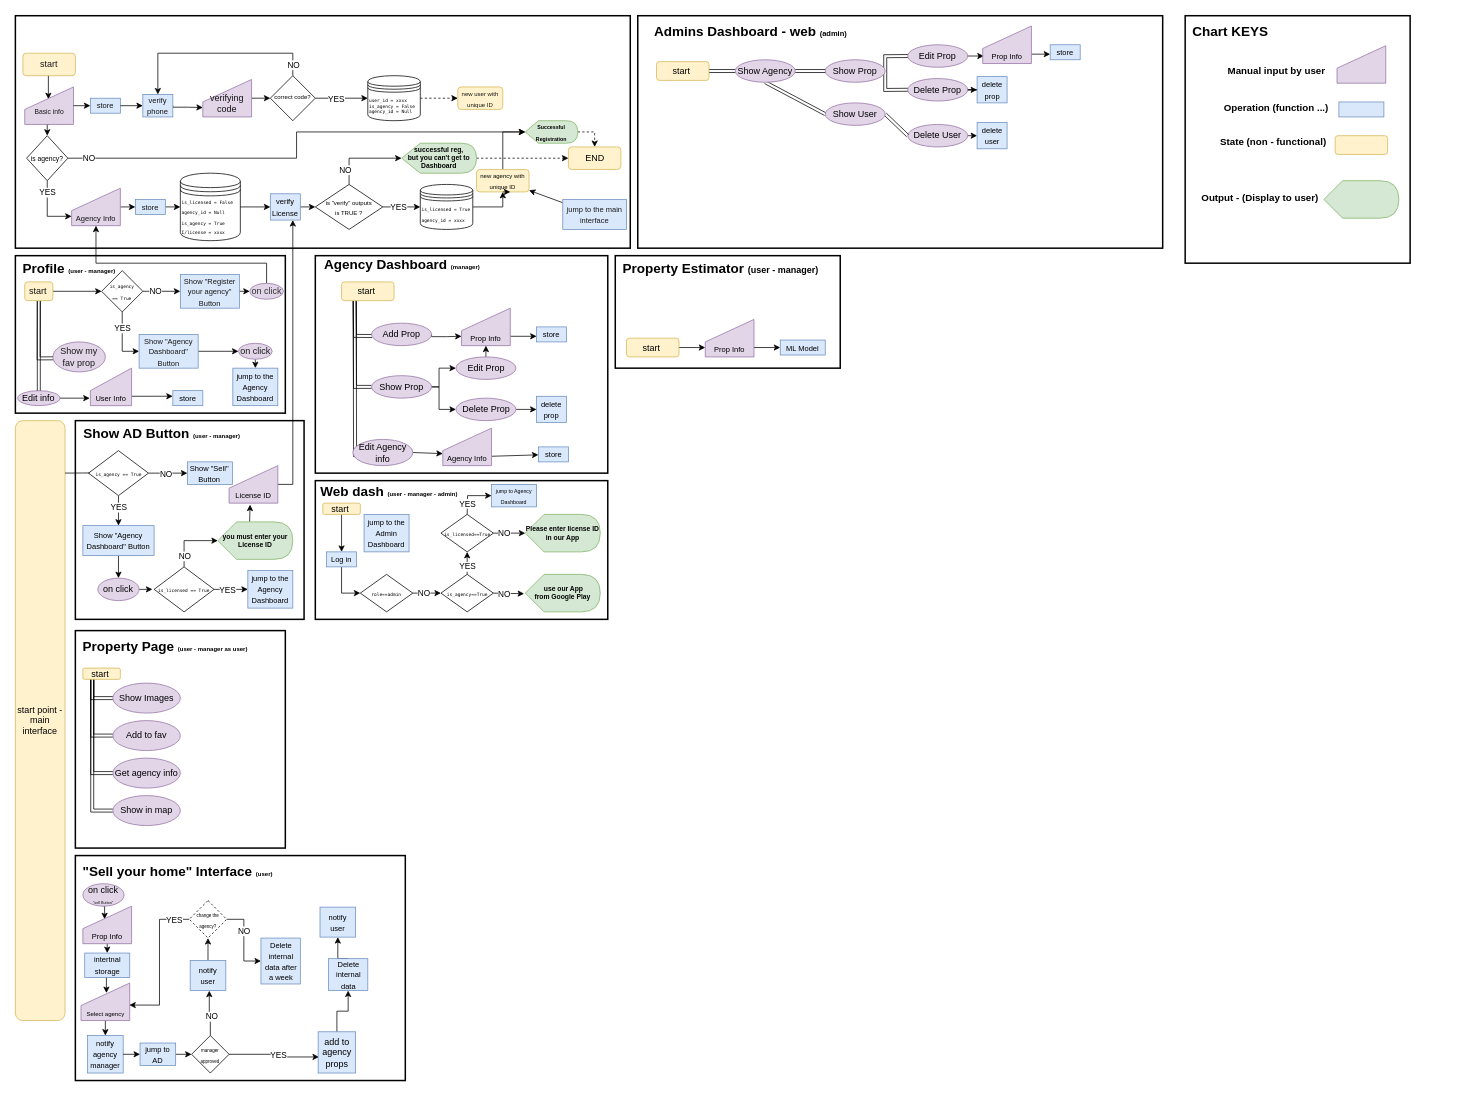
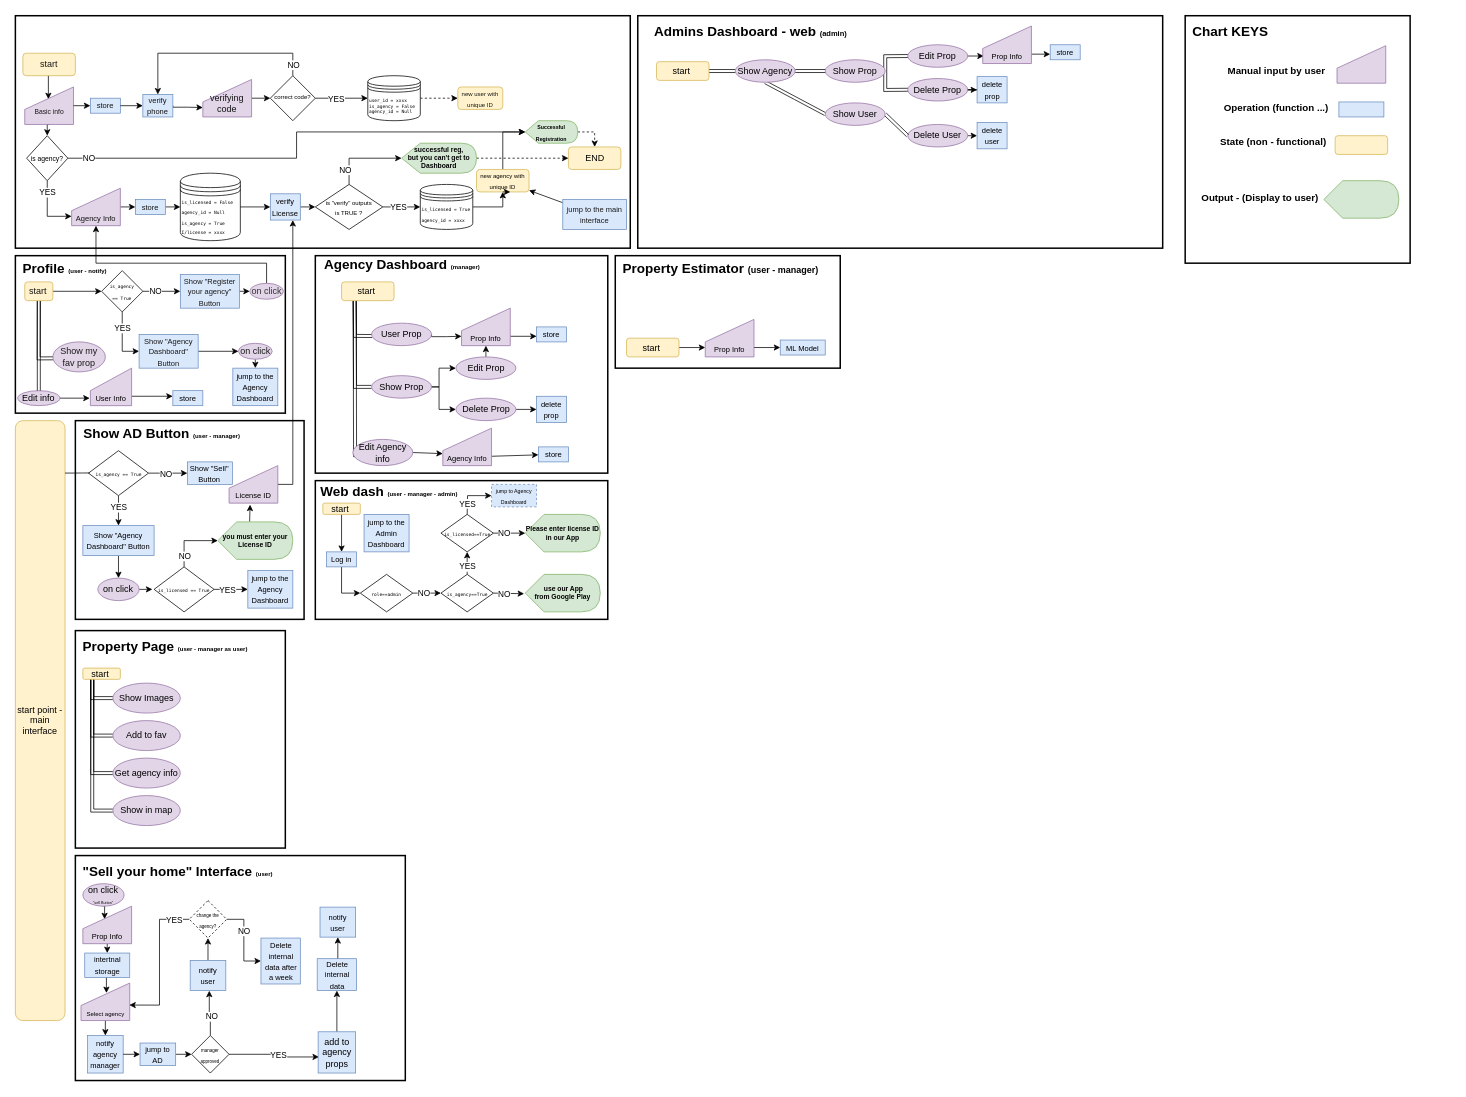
node "Profile (user - manager)": label "Profile (user - manager)" -> "Profile (user - notify)"
node "Add Prop": label "Add Prop" -> "User Prop"
node "jump to Agency Dashboard": style solid -> dashed
node "Delete internal data": moved (348, 974) -> (337, 974)
